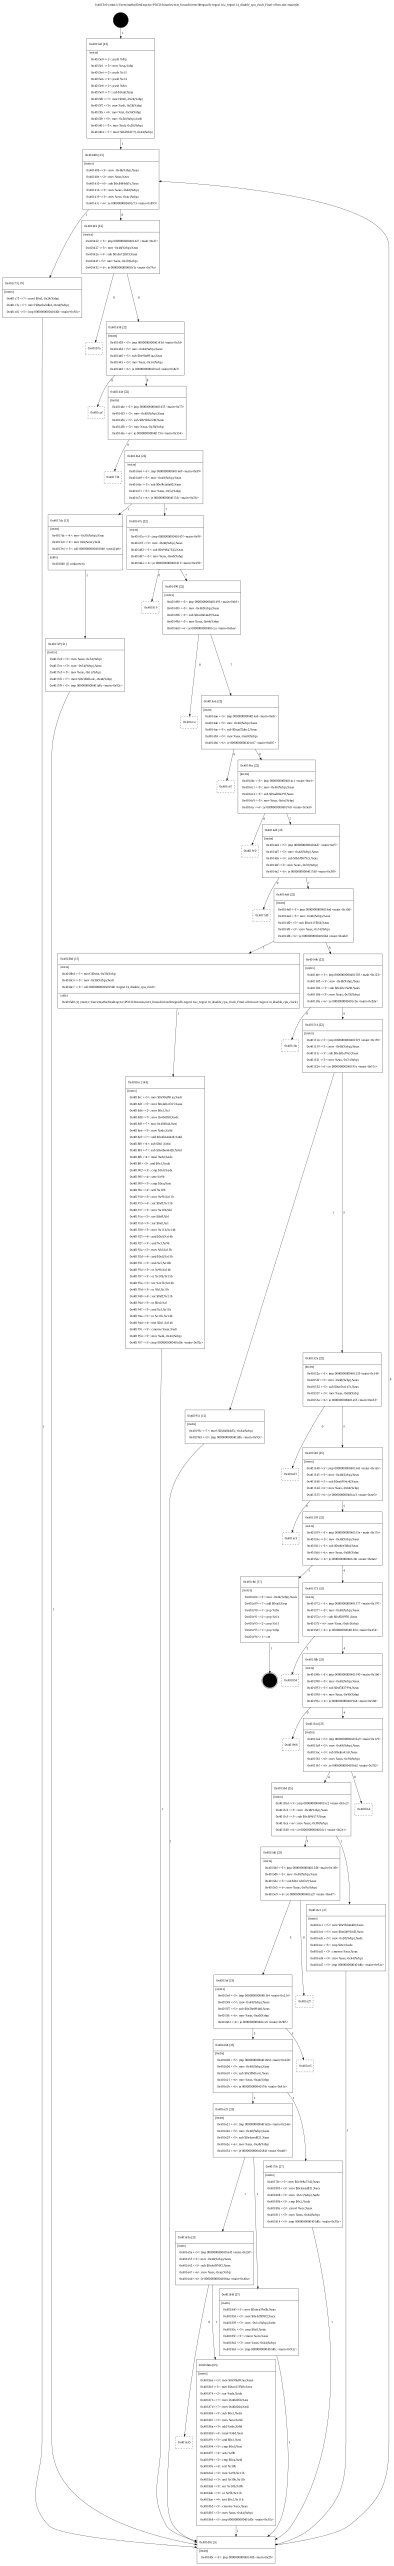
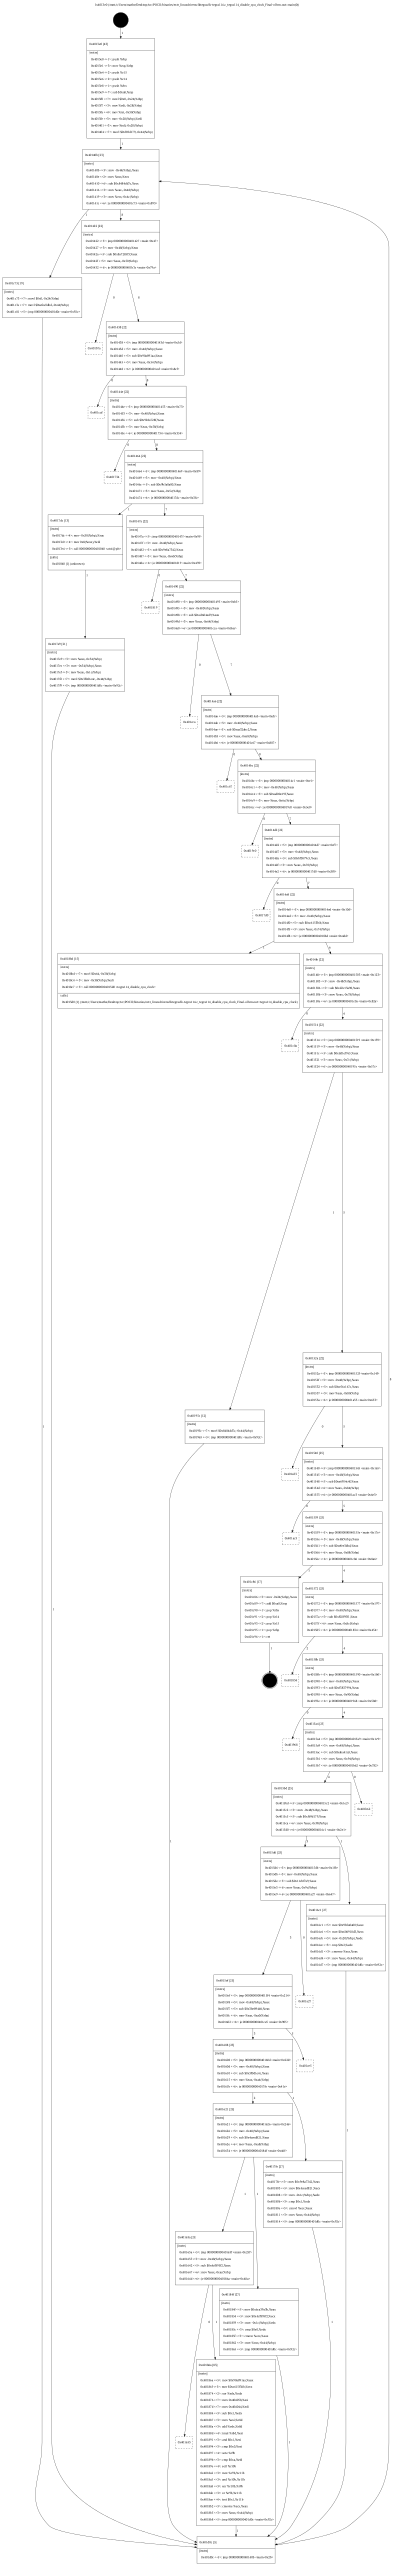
edge "0x40144e [22]" -> "0x401464 [22]": added, label "8"
node "0x4018cc [144]": removed
